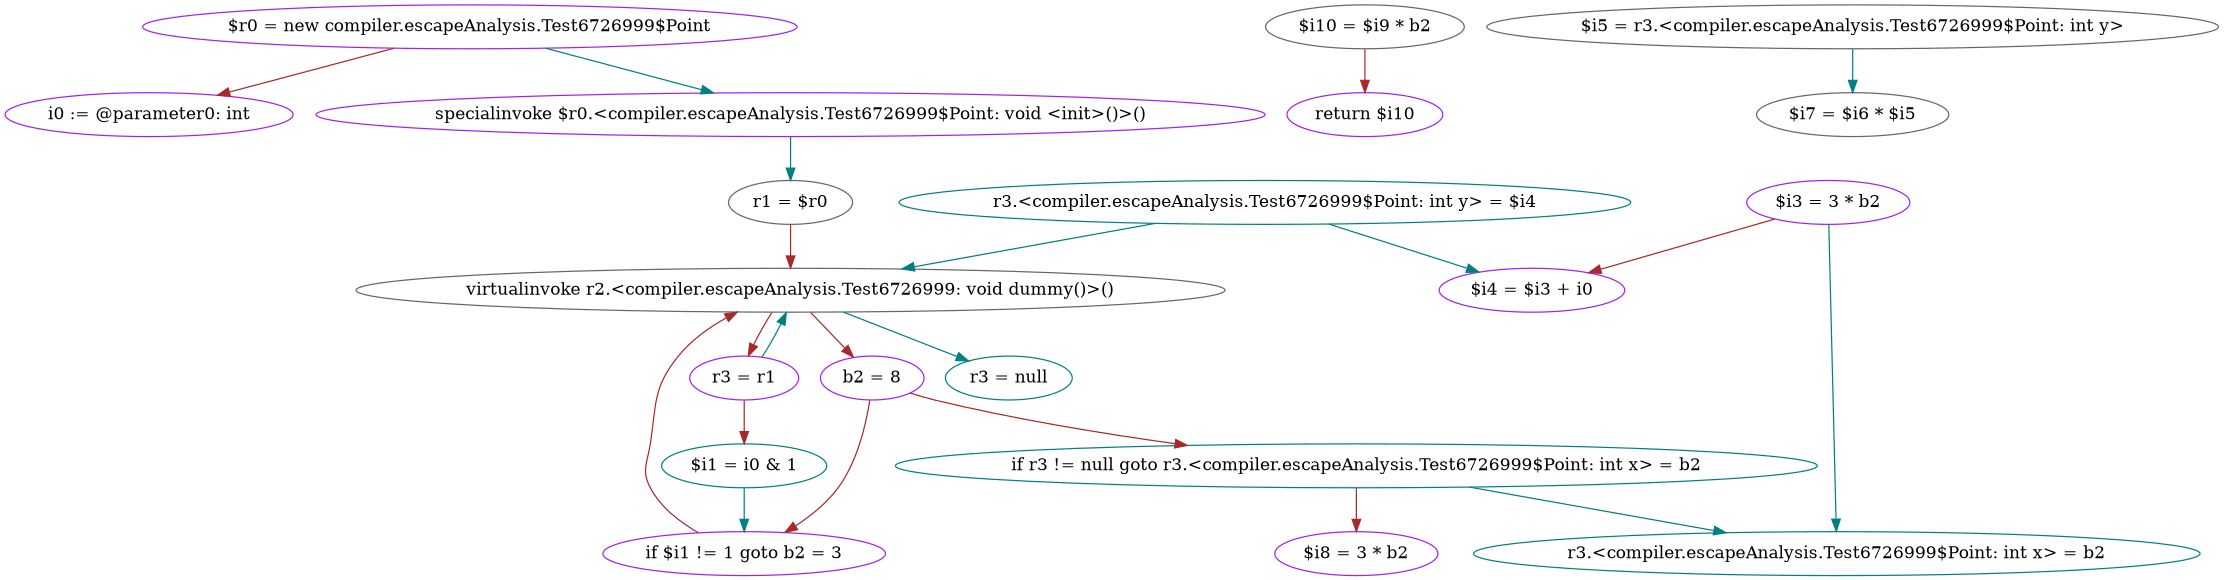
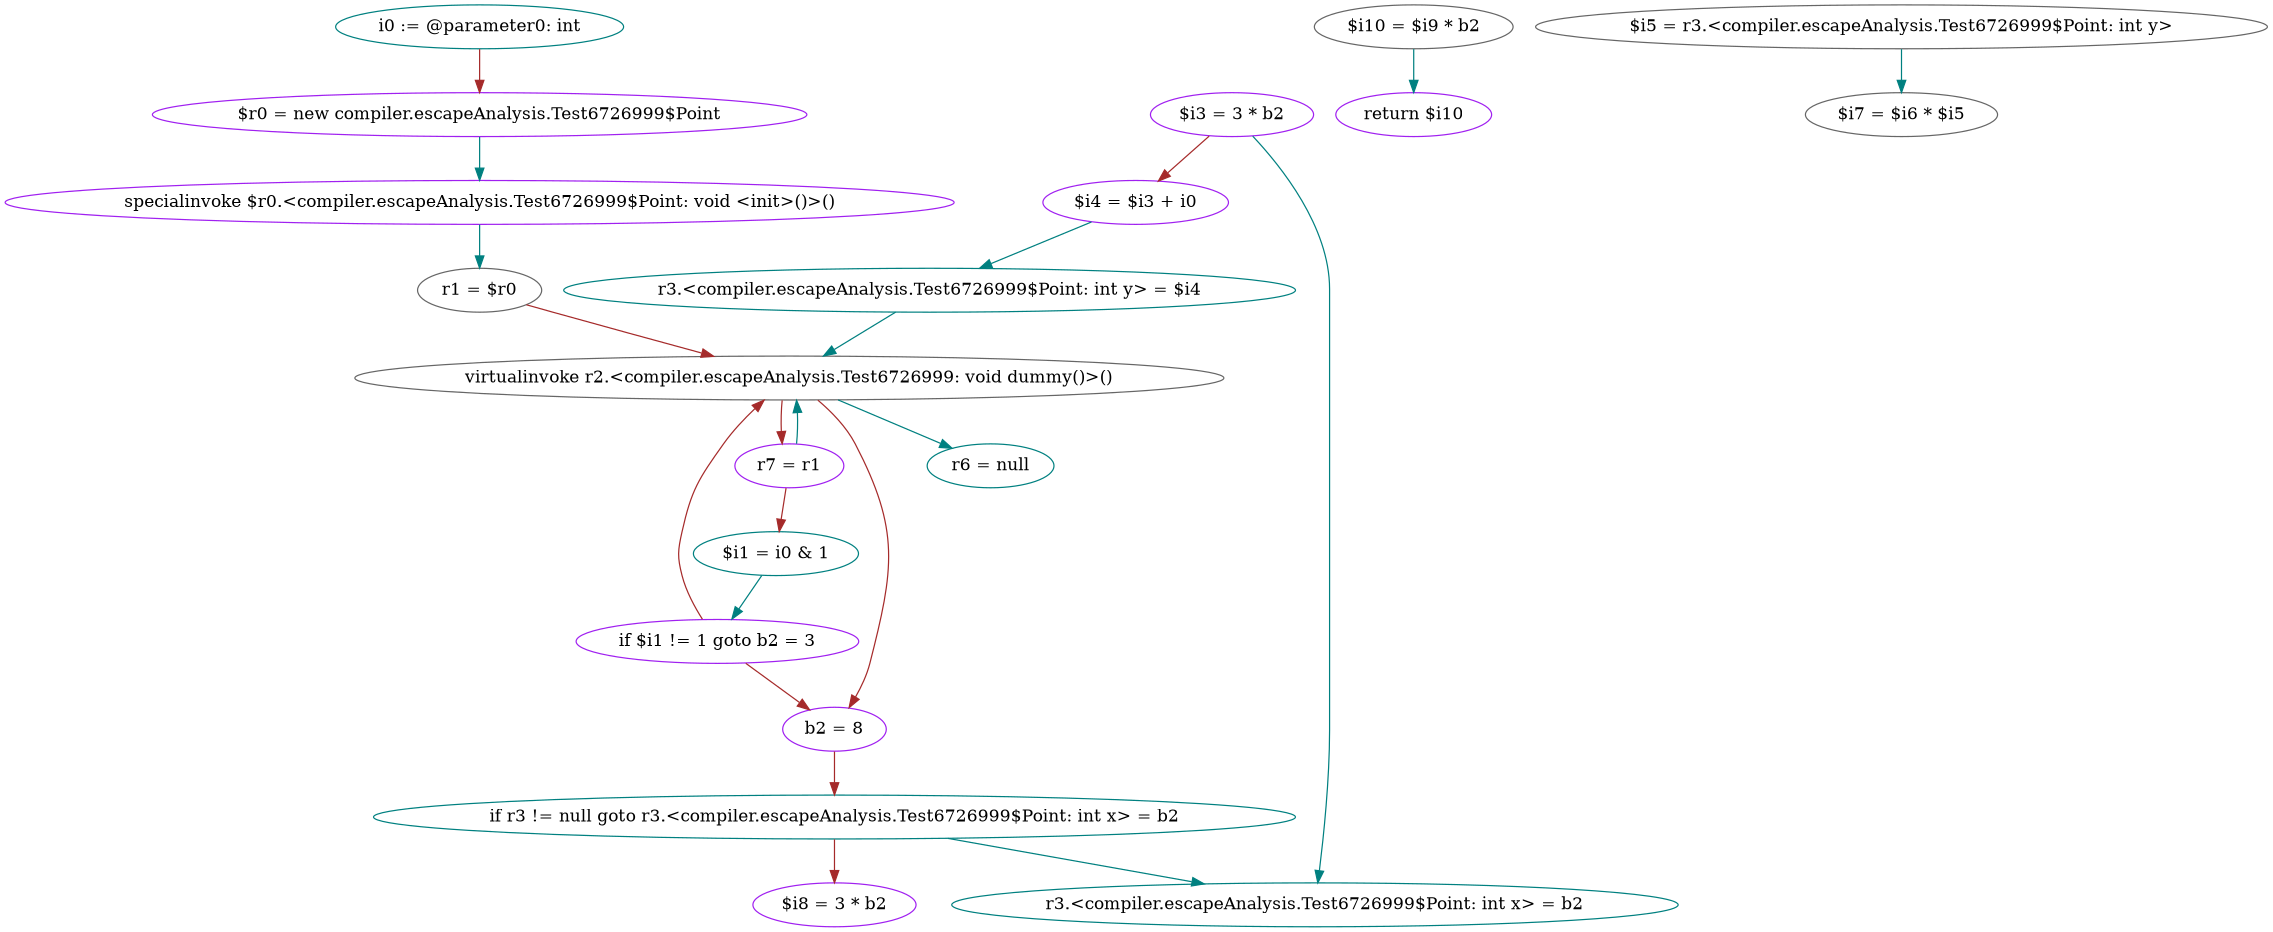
edge "$i10 = $i9 * b2" -> "return $i10": color brown -> teal
edge "$r0 = new compiler.escapeAnalysis.Test6726999$Point" -> "i0 := @parameter0: int": reversed
node "i0 := @parameter0: int": color purple -> teal
edge "r3.<compiler.escapeAnalysis.Test6726999$Point: int y> = $i4" -> "$i4 = $i3 + i0": reversed
node "r3 = r1": label "r3 = r1" -> "r7 = r1"
node "r3 = null": label "r3 = null" -> "r6 = null"
edge "b2 = 8" -> "if $i1 != 1 goto b2 = 3": reversed
